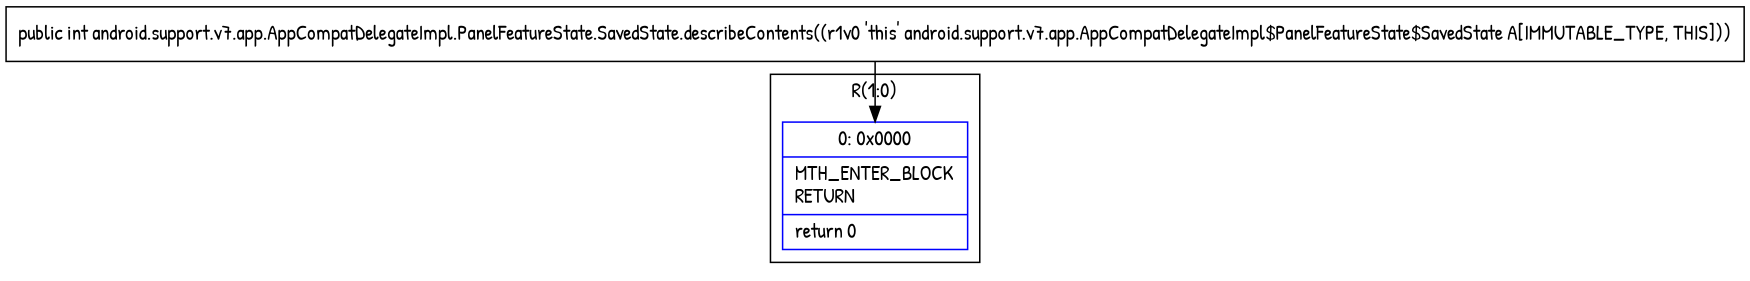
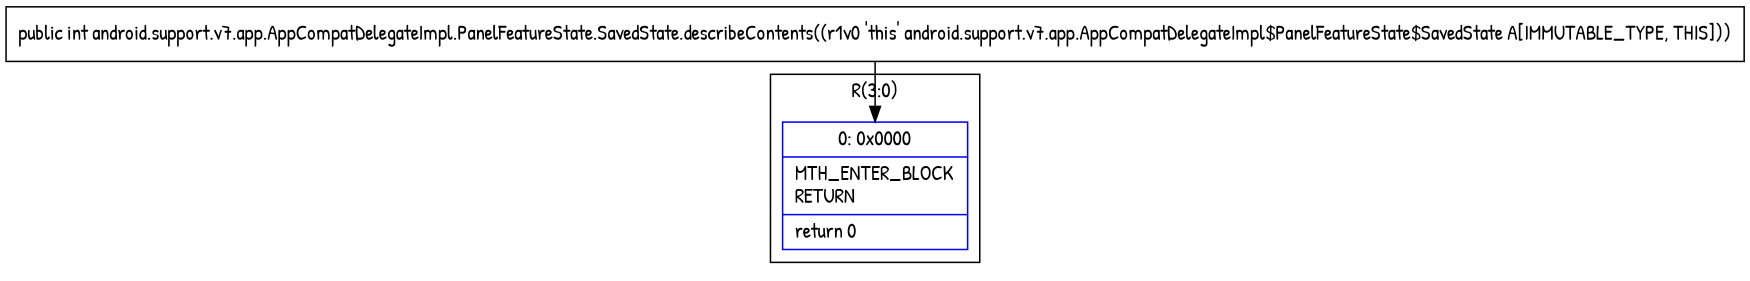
cluster "R(1:0)": label "R(1:0)" -> "R(3:0)"
